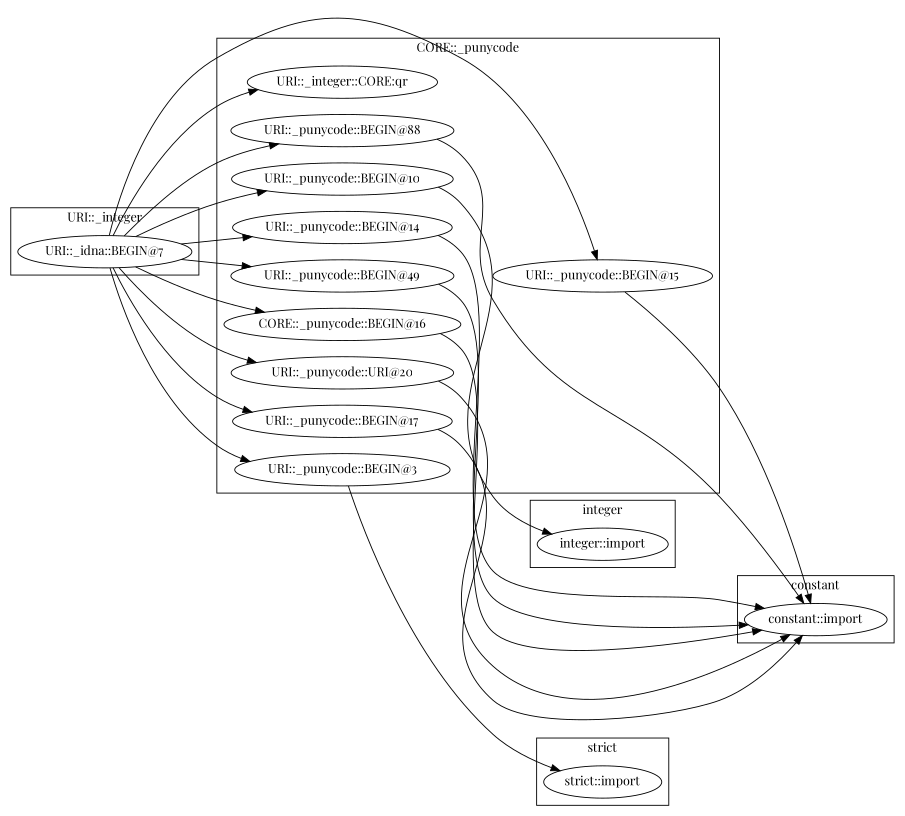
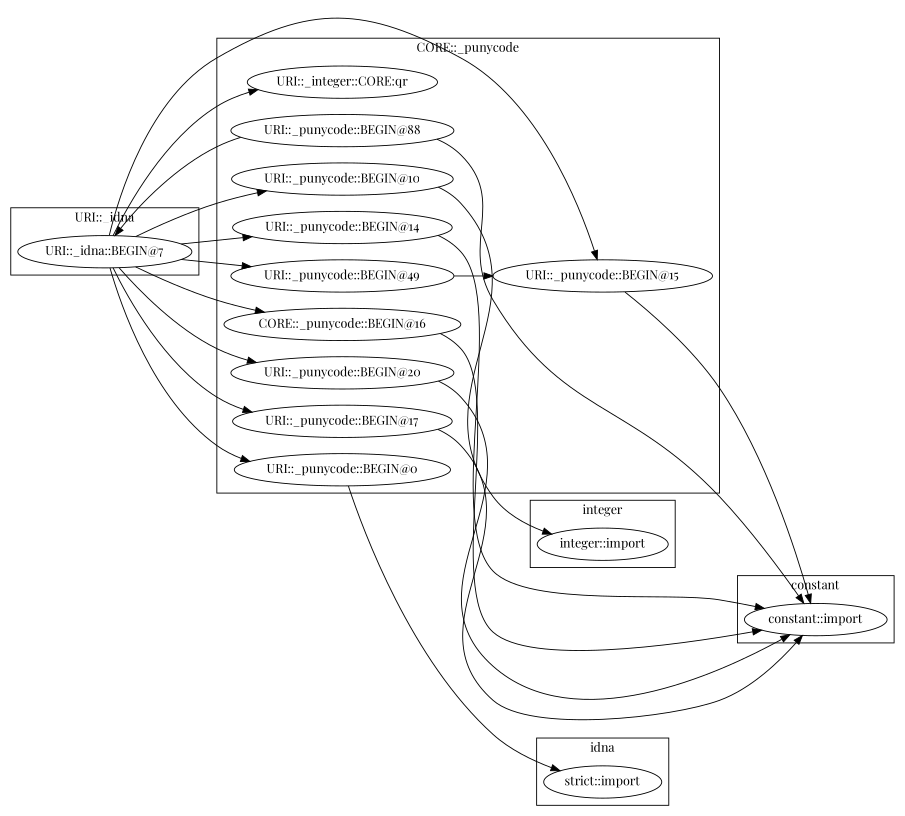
edge "URI::_idna::BEGIN@7" -> "URI::_punycode::BEGIN@88": reversed
cluster "URI::_integer": label "URI::_integer" -> "URI::_idna"
node "URI::_punycode::URI@20": label "URI::_punycode::URI@20" -> "URI::_punycode::BEGIN@20"
node "URI::_punycode::BEGIN@3": label "URI::_punycode::BEGIN@3" -> "URI::_punycode::BEGIN@0"
edge "URI::_punycode::BEGIN@49" -> "constant::import": now "URI::_punycode::BEGIN@49" -> "URI::_punycode::BEGIN@15"
cluster "strict": label "strict" -> "idna"
